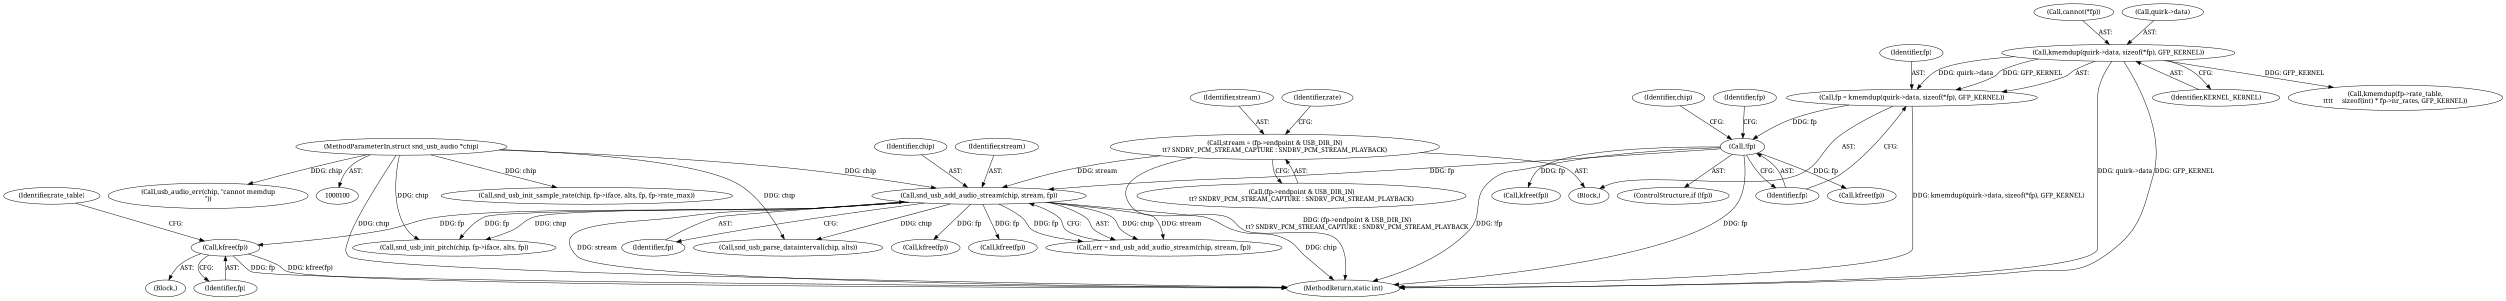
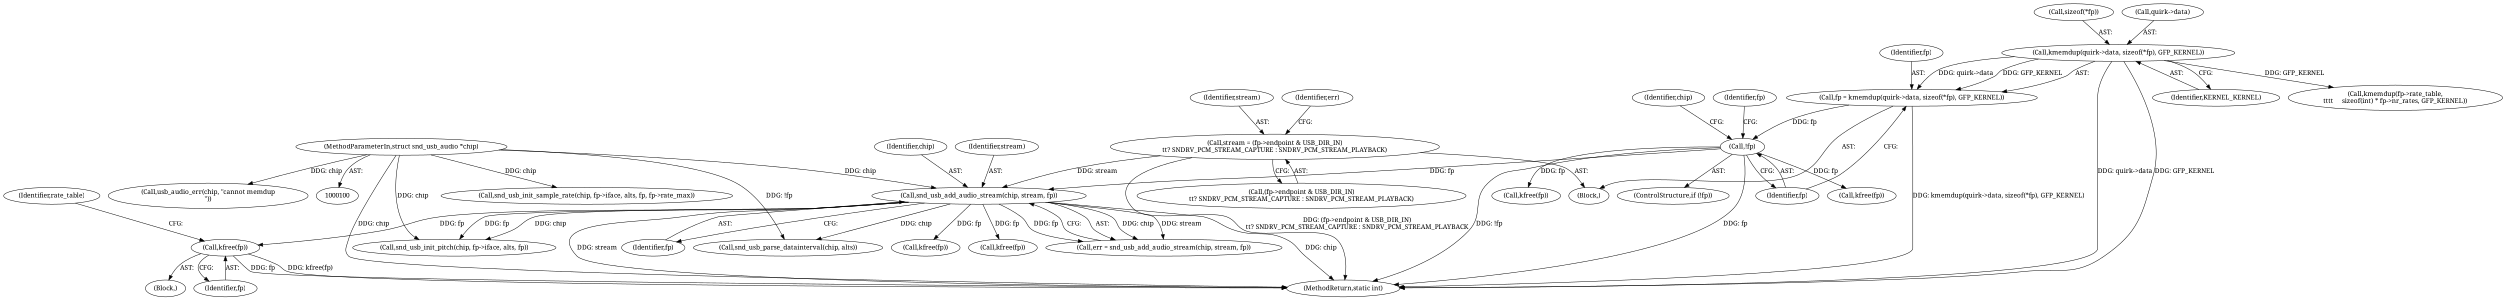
node "(Call,cannot(*fp))": label "(Call,cannot(*fp))" -> "(Call,sizeof(*fp))"
node "(Identifier,rate)": label "(Identifier,rate)" -> "(Identifier,err)"
edge "(MethodParameterIn,struct snd_usb_audio *chip)" -> "(Call,snd_usb_parse_datainterval(chip, alts))": label "DDG: chip" -> "DDG: !fp"
